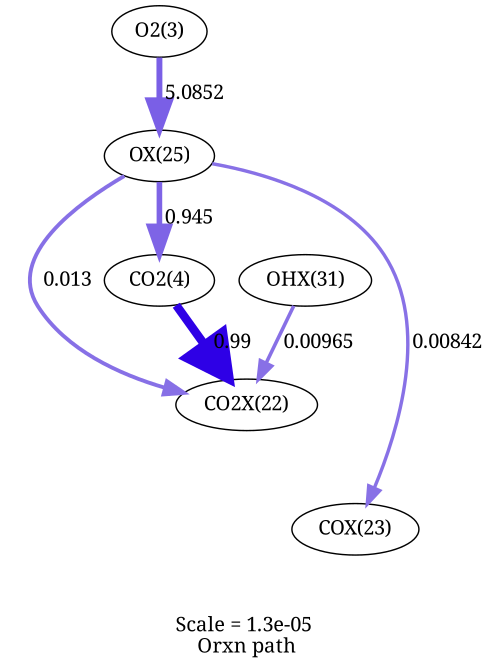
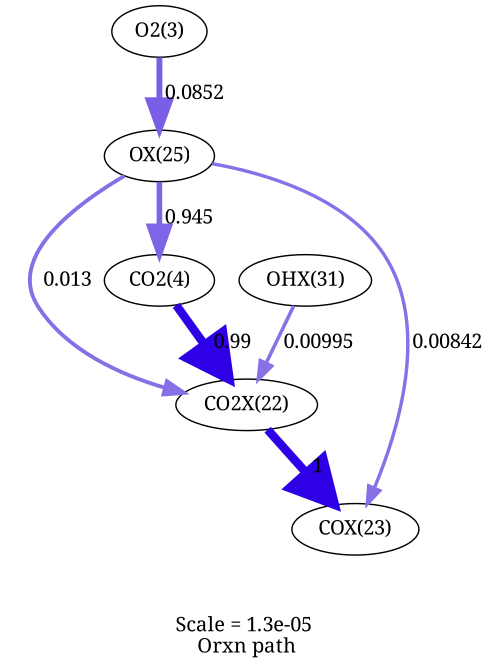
edge "O2(3)" -> "OX(25)": label " 5.0852" -> " 0.0852"
edge "OHX(31)" -> "CO2X(22)": label " 0.00965" -> " 0.00995"
edge "CO2X(22)" -> "COX(23)": added, label "1"
